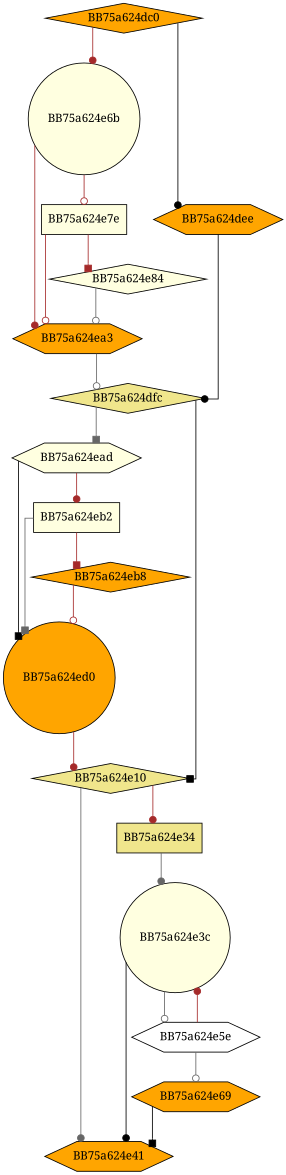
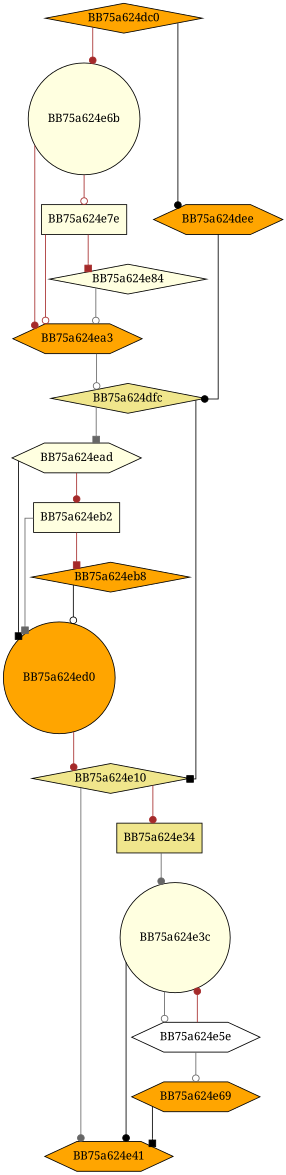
edge "BB75a624eb8" -> "BB75a624ed0": color brown -> black
